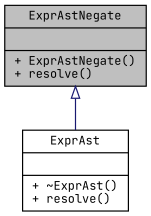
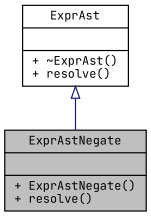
edge "ExprAst" -> "ExprAstNegate": reversed
